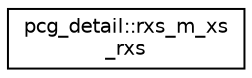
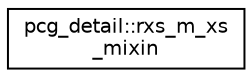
node "pcg_detail::rxs_m_xs _rxs": label "pcg_detail::rxs_m_xs _rxs" -> "pcg_detail::rxs_m_xs _mixin"
